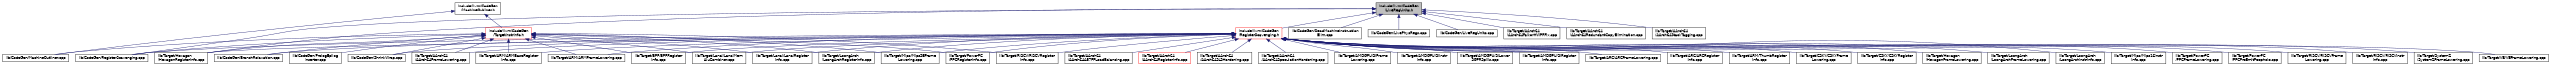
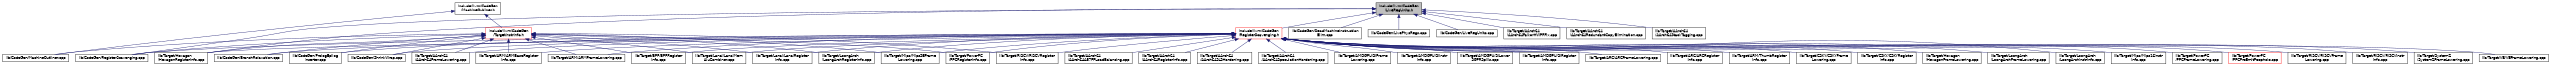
edge "lib/CodeGen/PrologEpilog Inserter.cpp" -> "include/llvm/CodeGen /RegisterScavenging.h": added
node "lib/Target/AArch64 /AArch64RegisterInfo.cpp": color red -> black
node "lib/Target/PowerPC /PPCPreEmitPeephole.cpp": color black -> red
